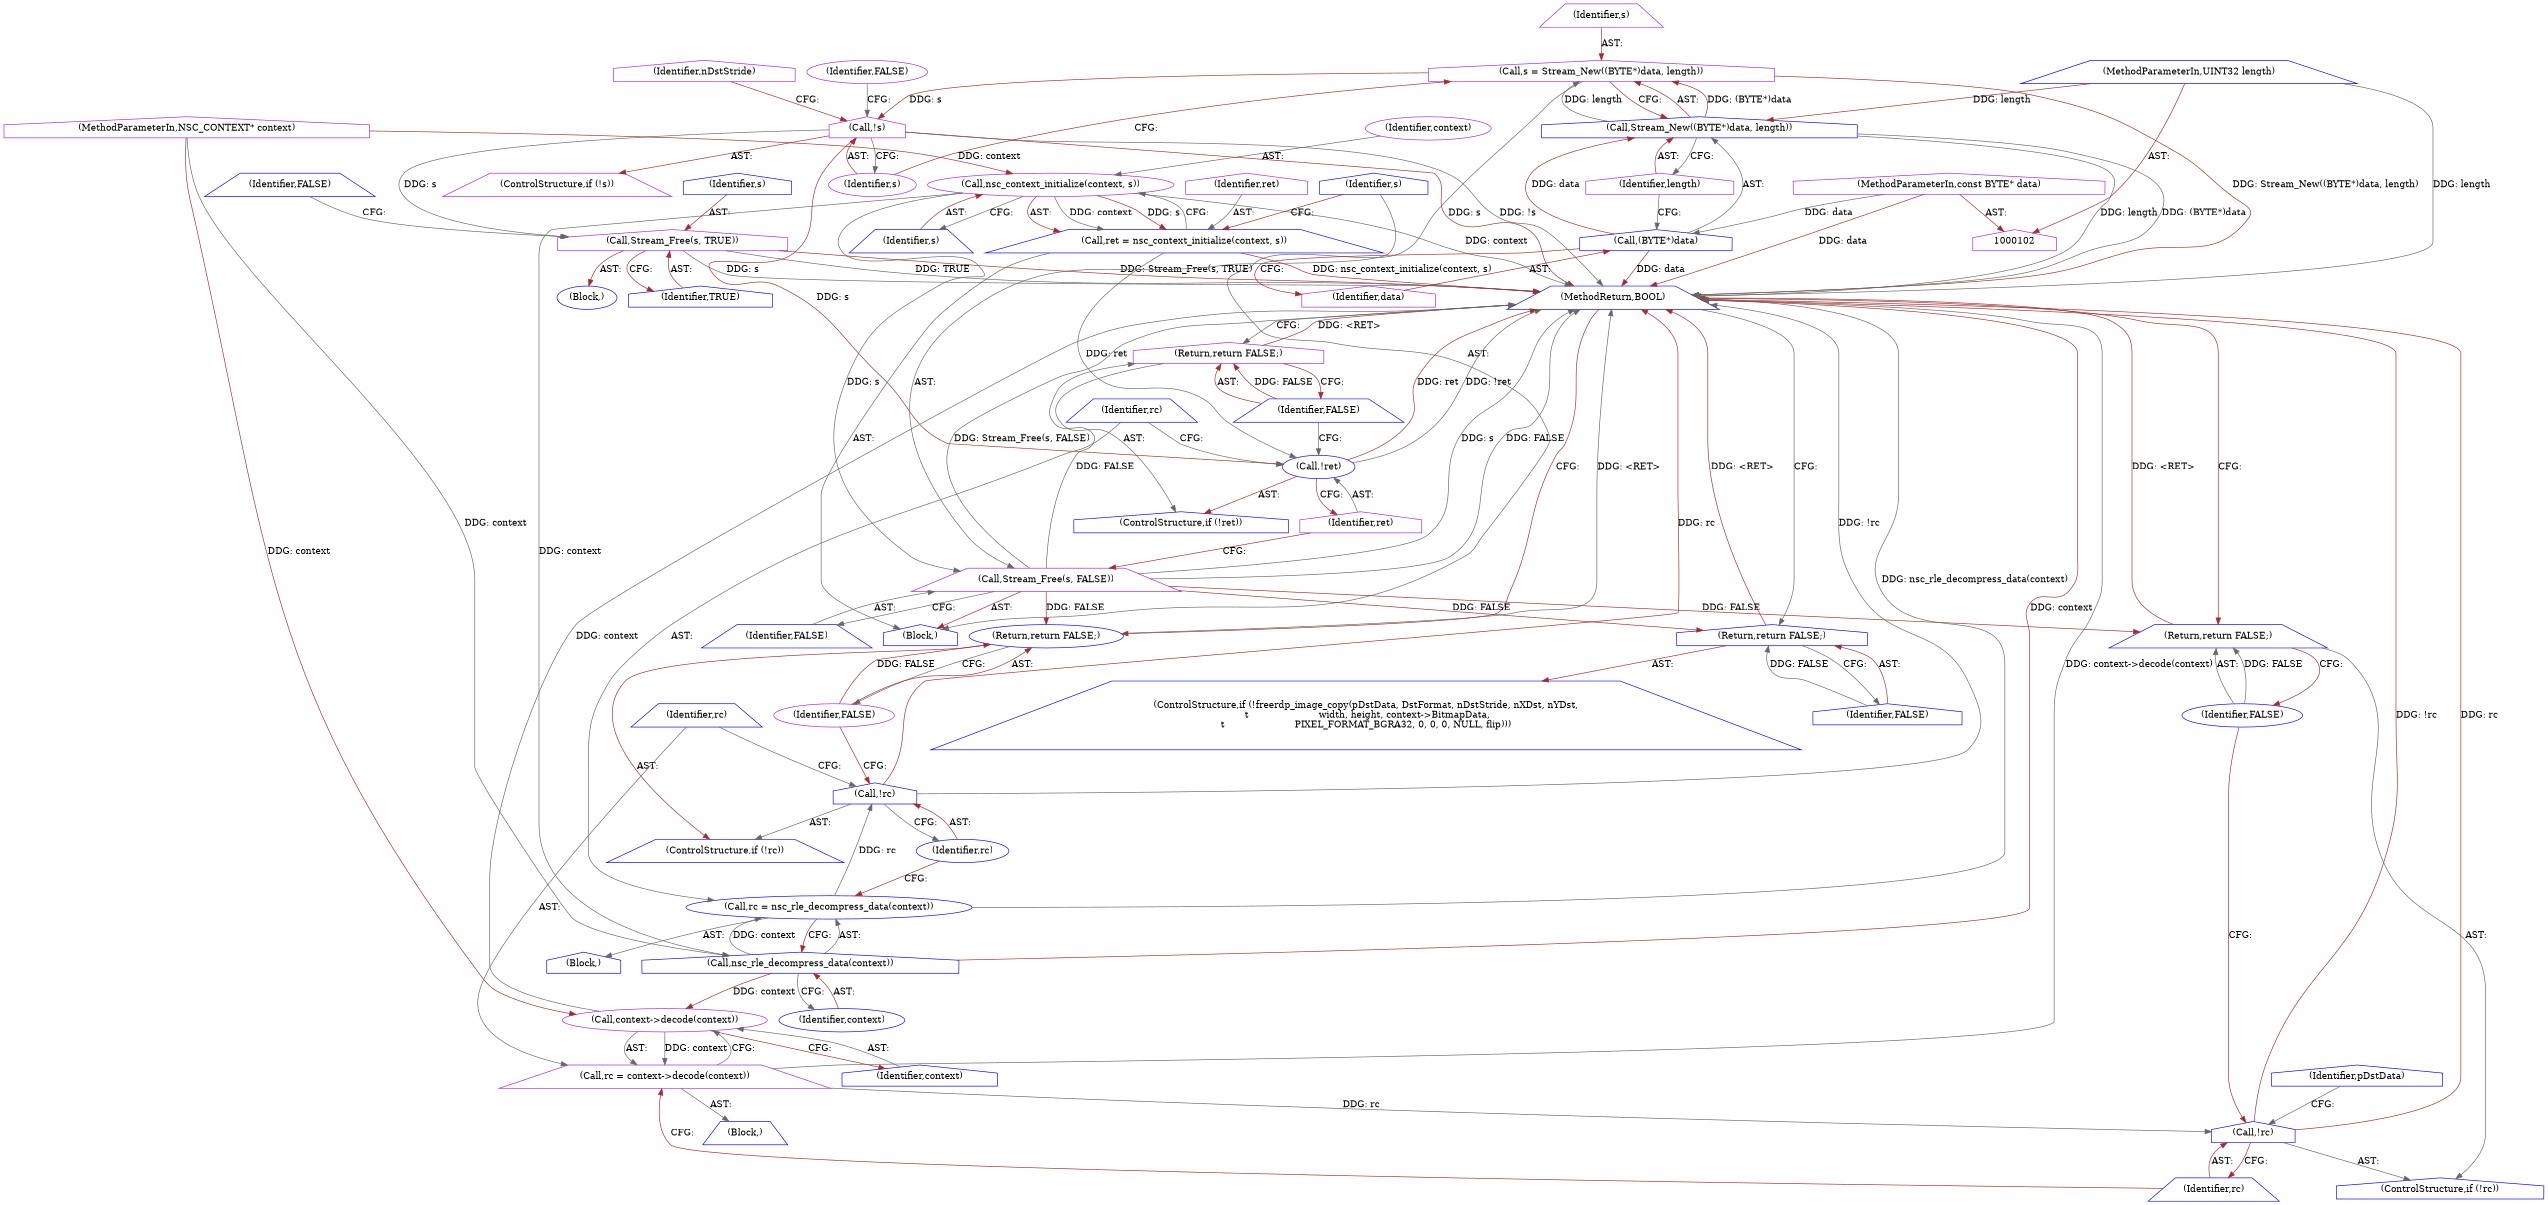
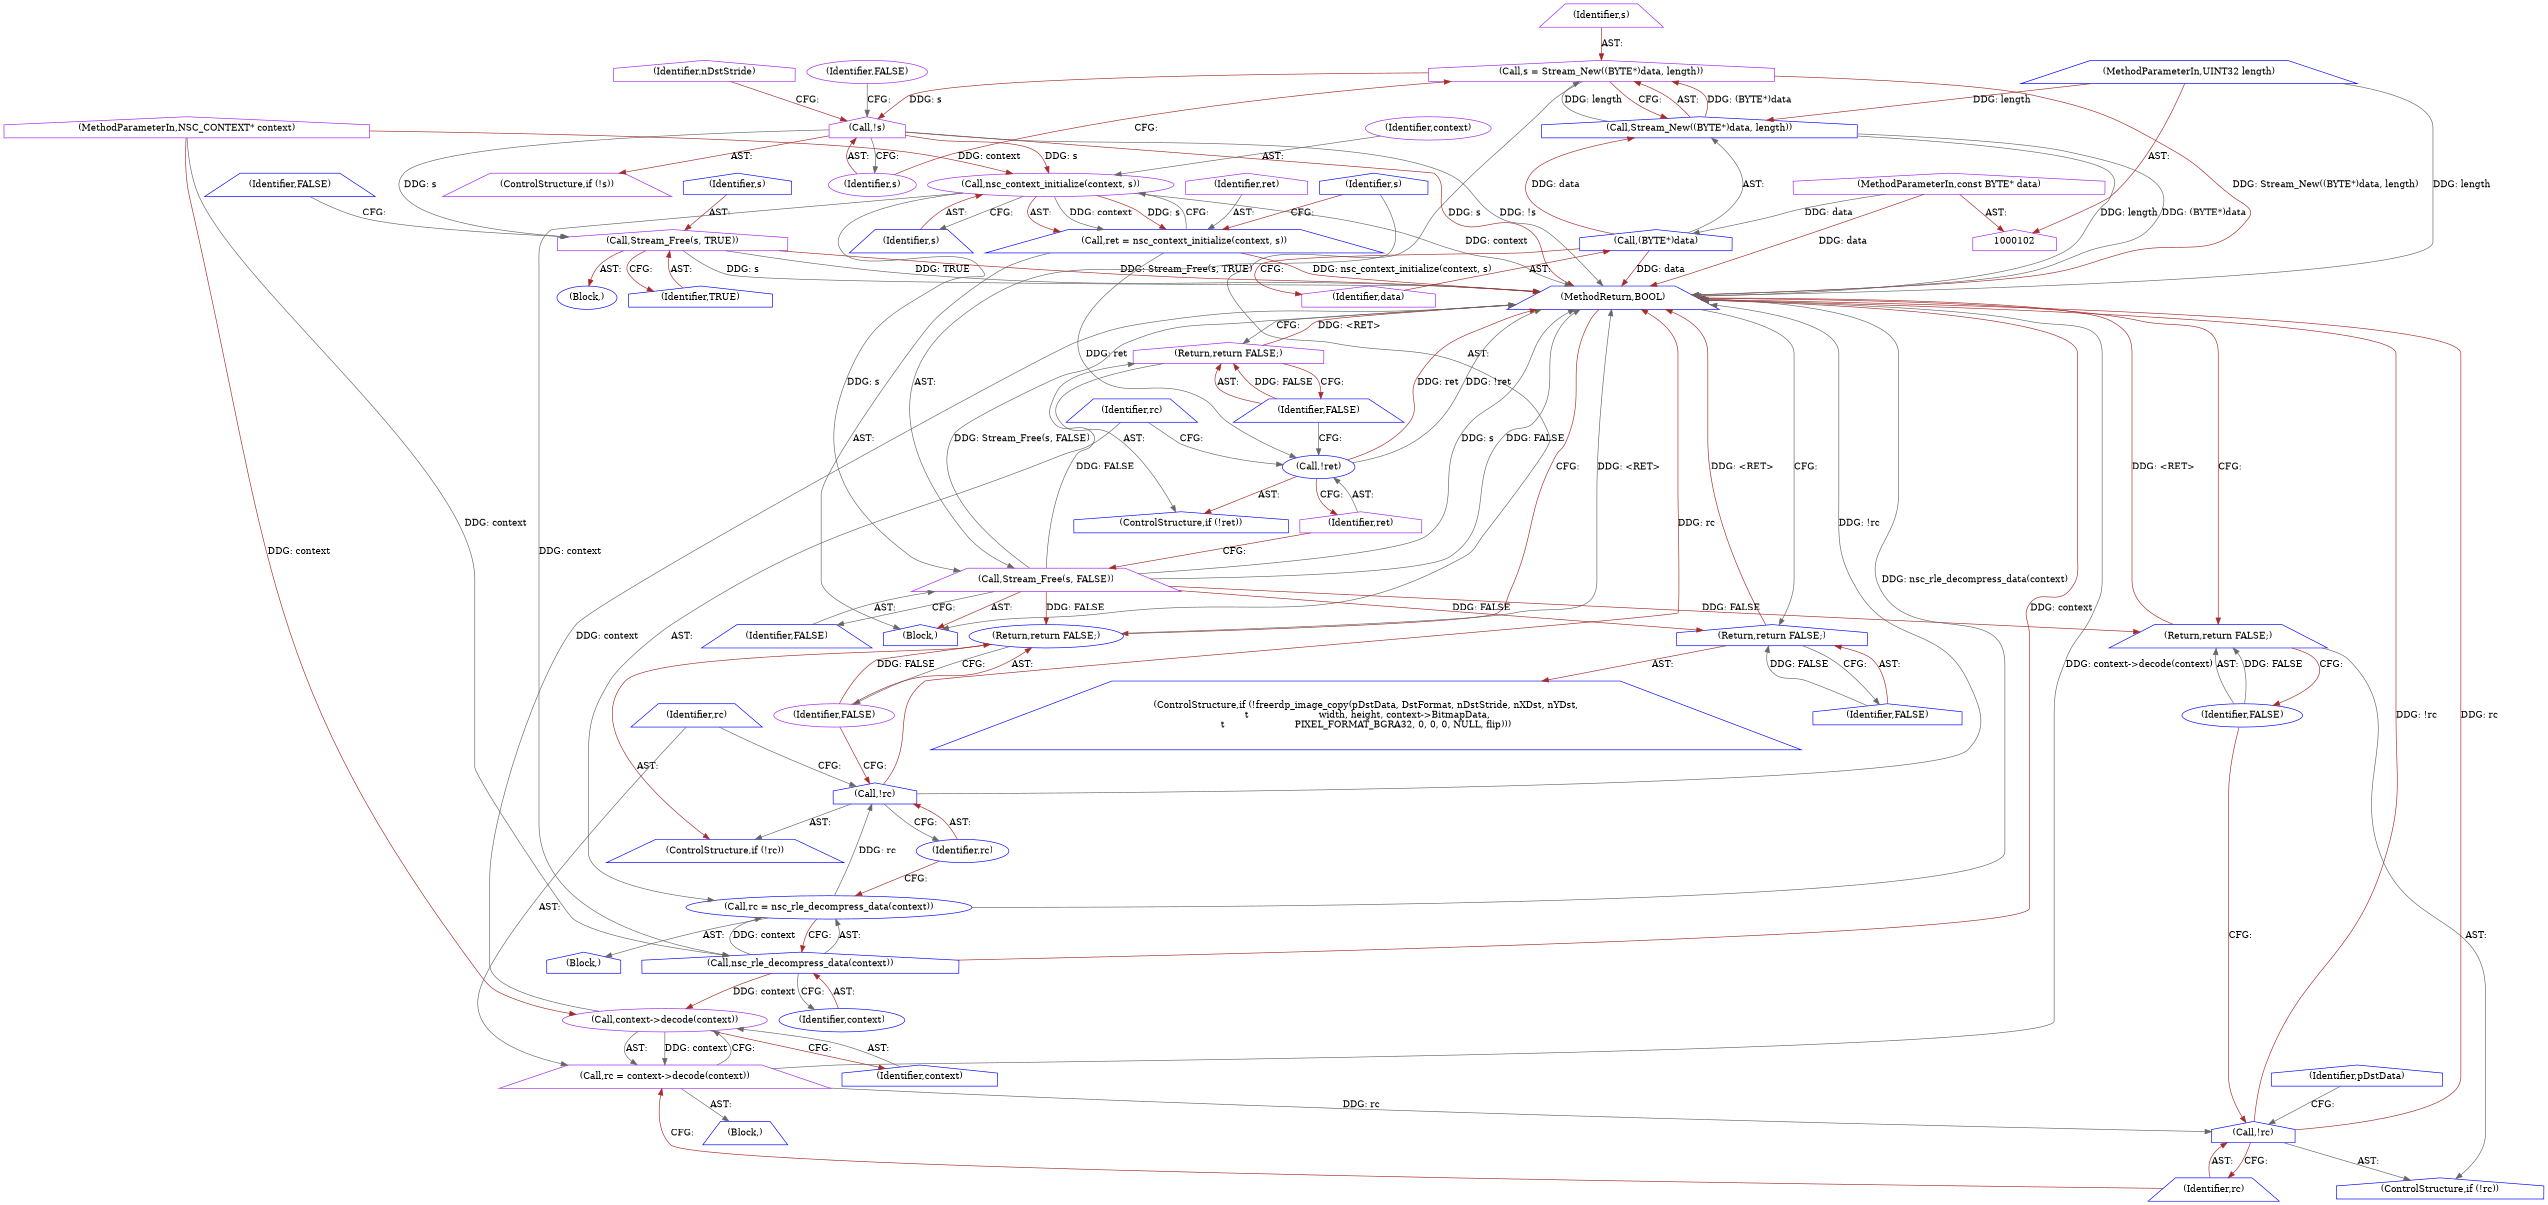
node "(Identifier,length)": removed
edge "(Call,!s)" -> "(Call,!ret)": now "(Call,!s)" -> "(Call,nsc_context_initialize(context, s))"
